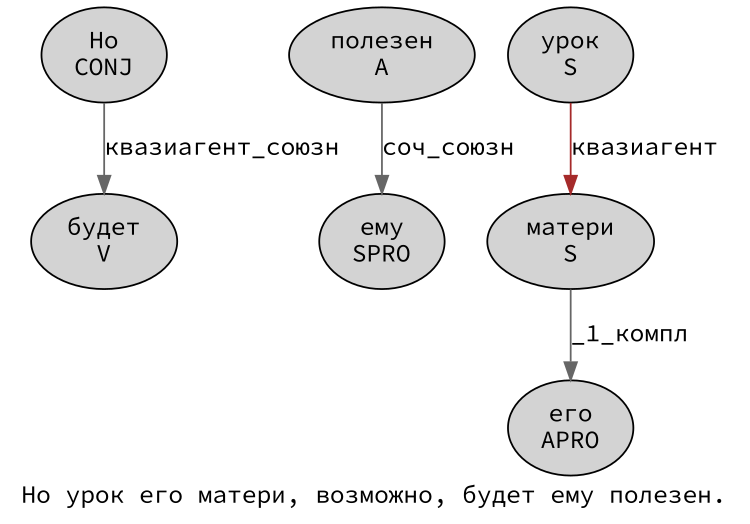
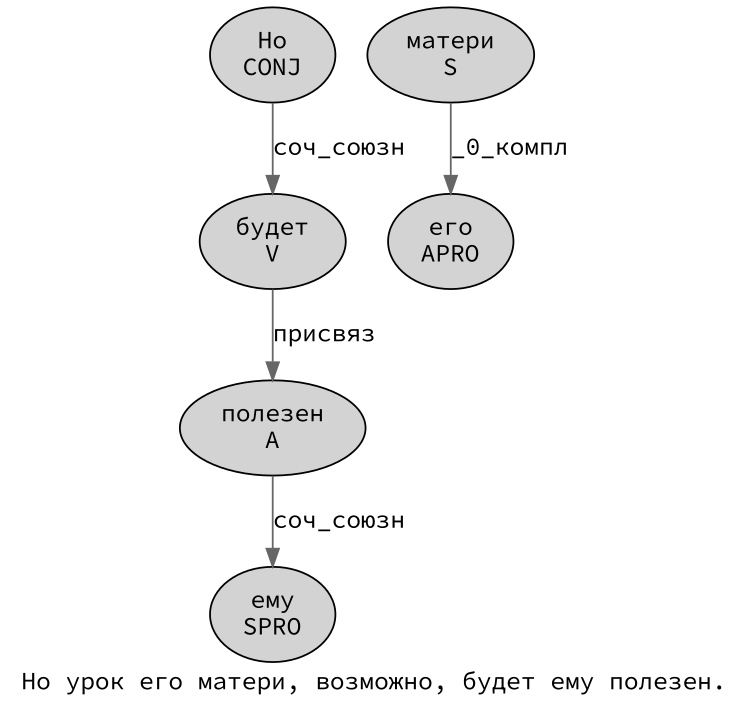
node "урок S": removed
edge "Но CONJ" -> "будет V": label "квазиагент_союзн" -> "соч_союзн"
edge "будет V" -> "полезен A": added, label "присвяз"
edge "матери S" -> "его APRO": label "_1_компл" -> "_0_компл"
